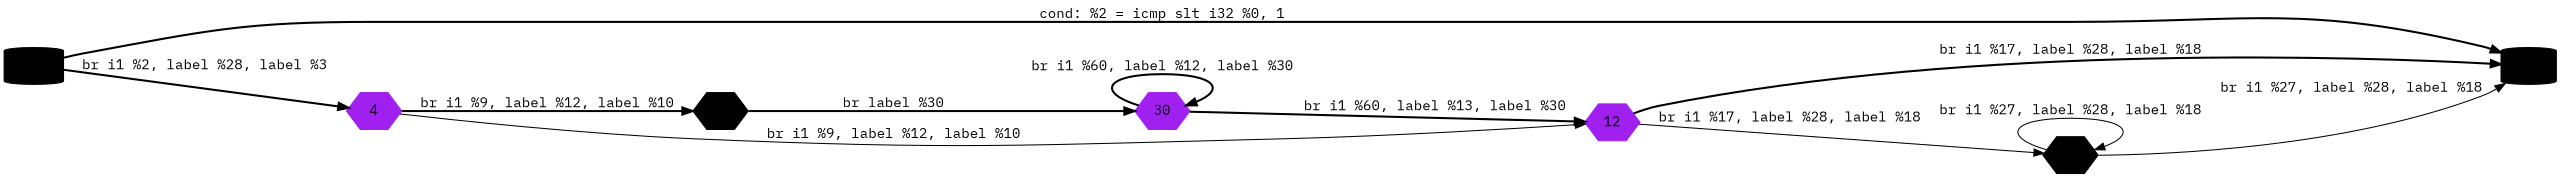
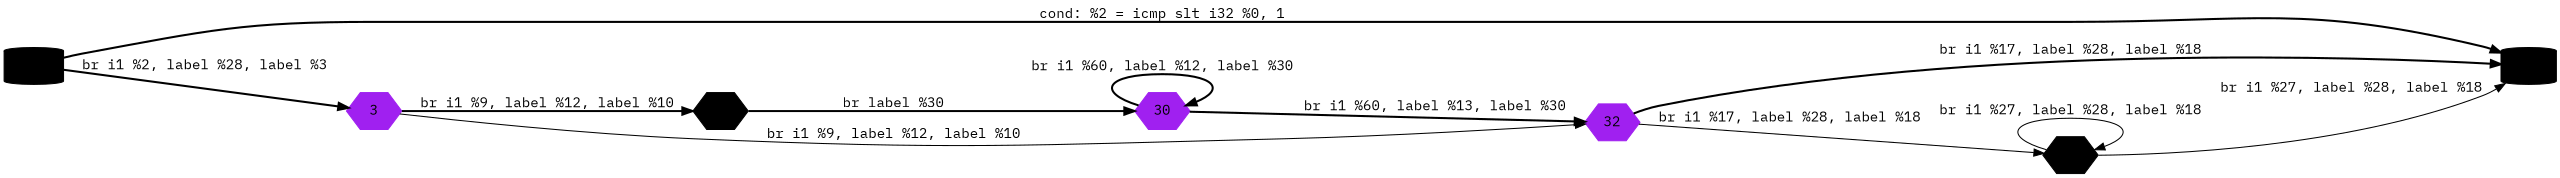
node "4": label "4" -> "3"
node "12": label "12" -> "32"
